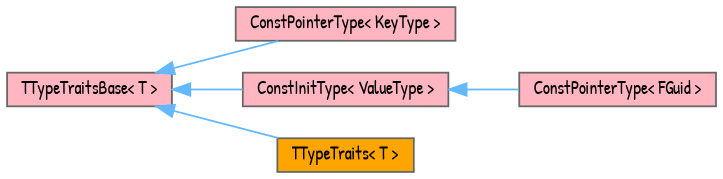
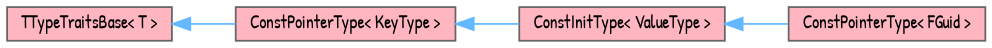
edge "ConstInitType< ValueType >" -> "TTypeTraitsBase< T >": now "ConstInitType< ValueType >" -> "ConstPointerType< KeyType >"
node "TTypeTraits< T >": removed
